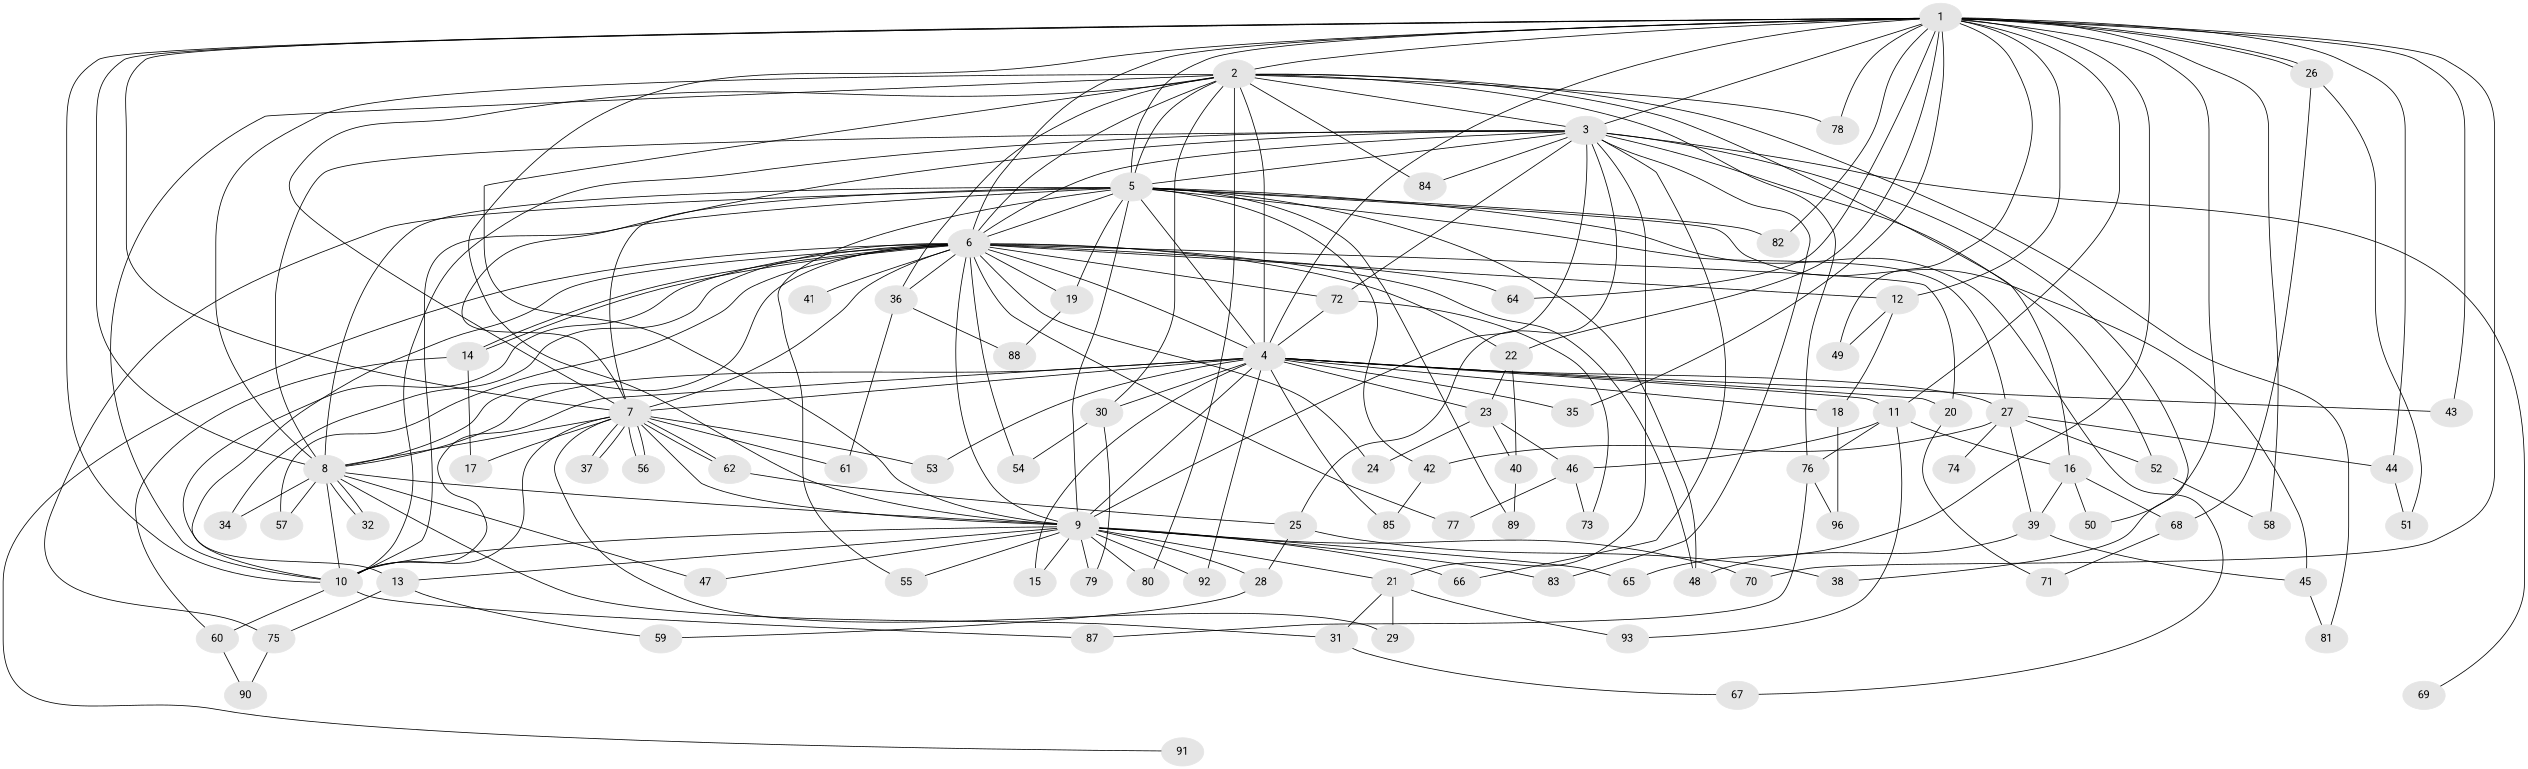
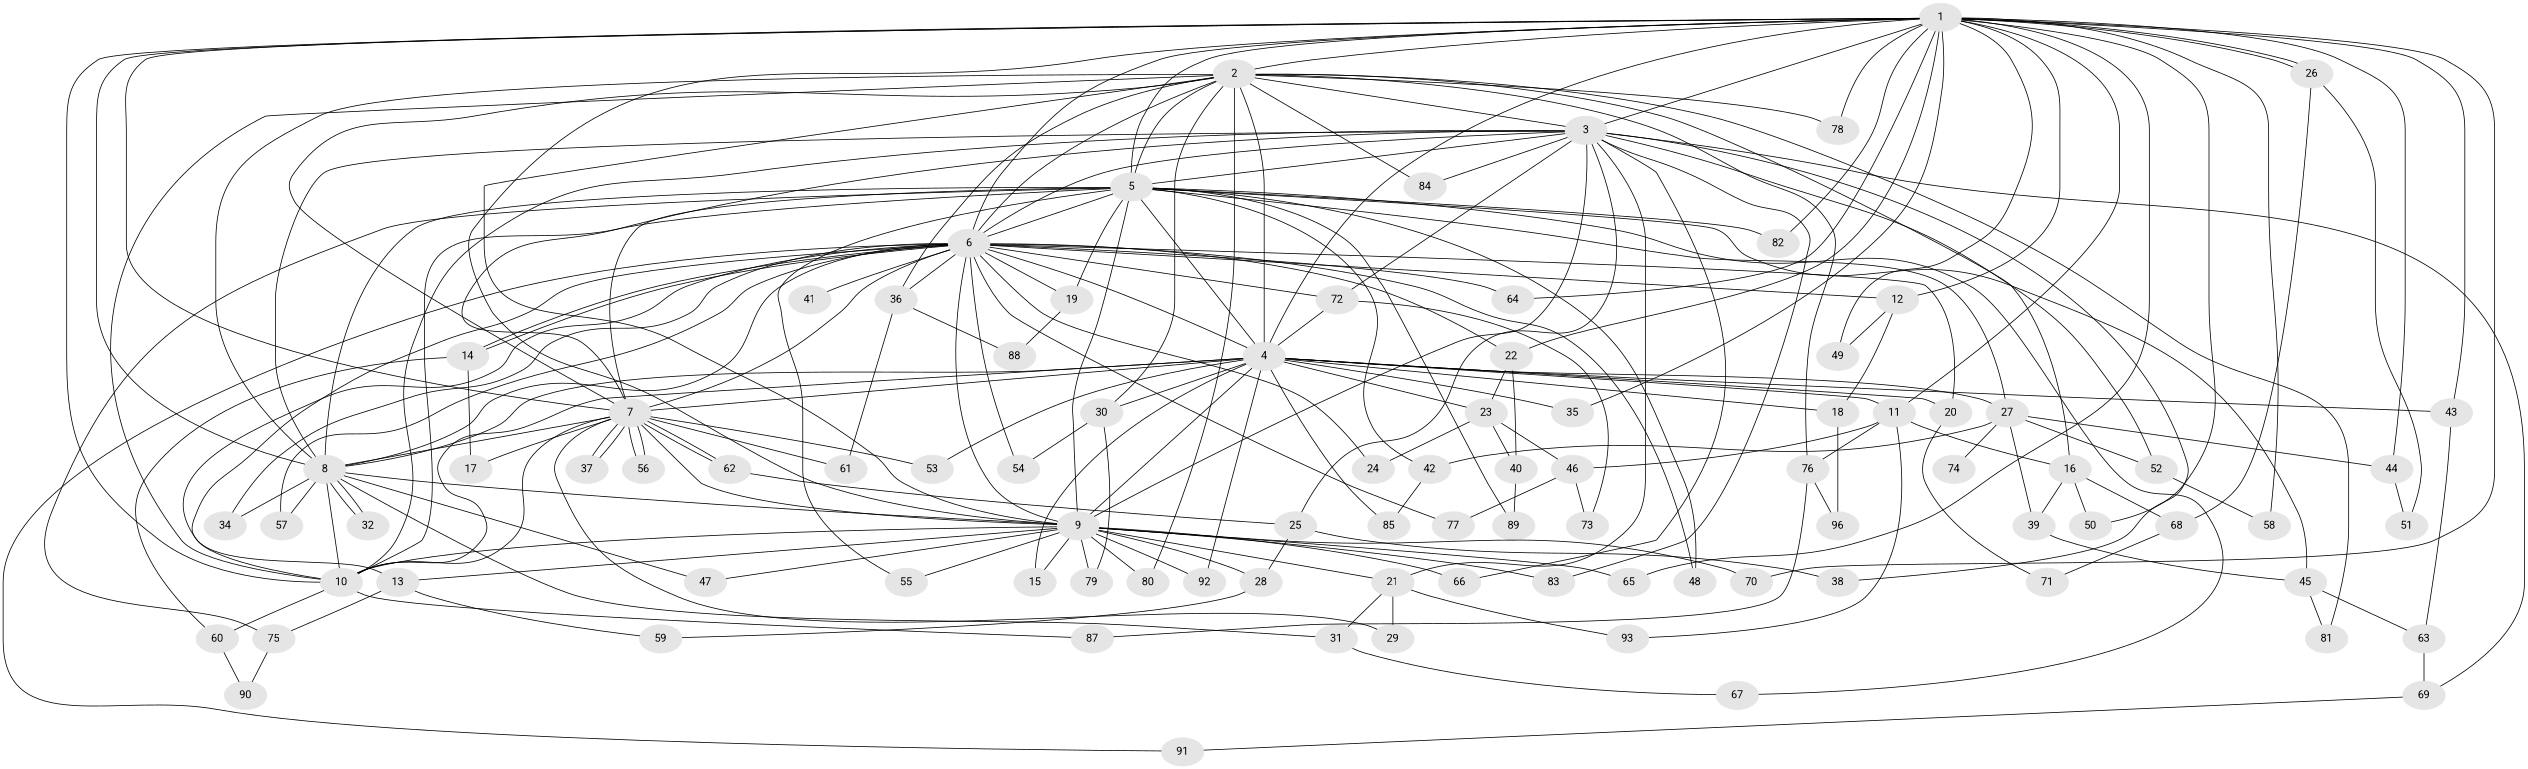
edge "39" -- "48": removed
node "63": added
edge "69" -- "91": added
